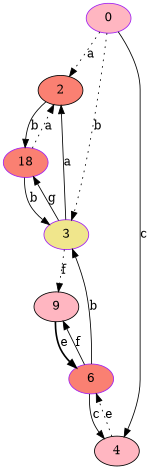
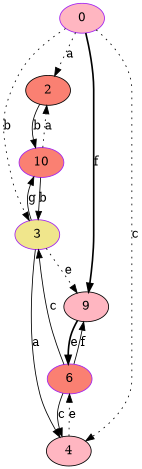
edge "0" -> "9": added, label "f"
node "18": label "18" -> "10"
edge "3" -> "2": now "3" -> "4"
edge "0" -> "4": style solid -> dotted
edge "3" -> "9": label "f" -> "e"
edge "6" -> "3": label "b" -> "c"
